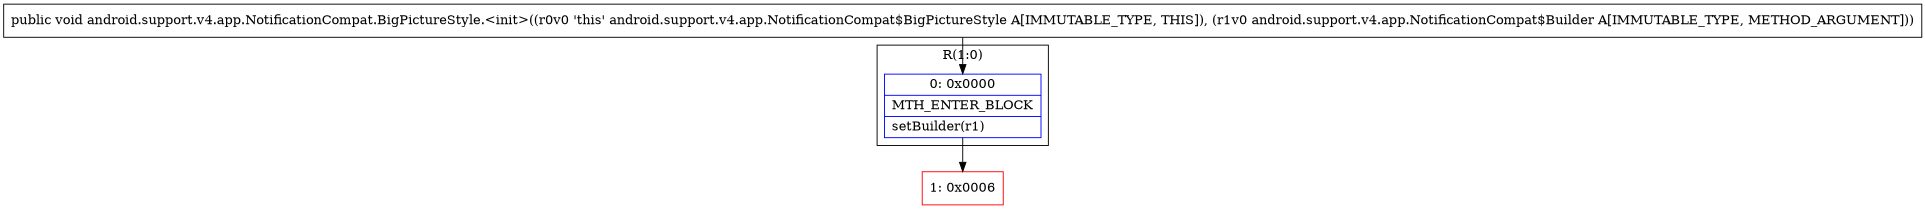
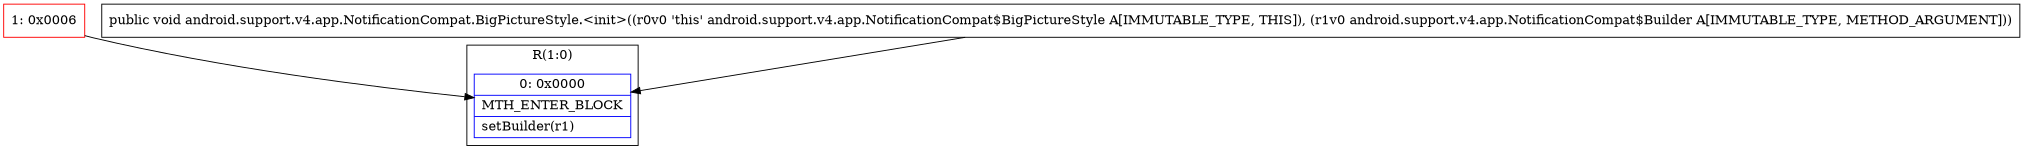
edge "0: 0x0000" -> "1: 0x0006": reversed
